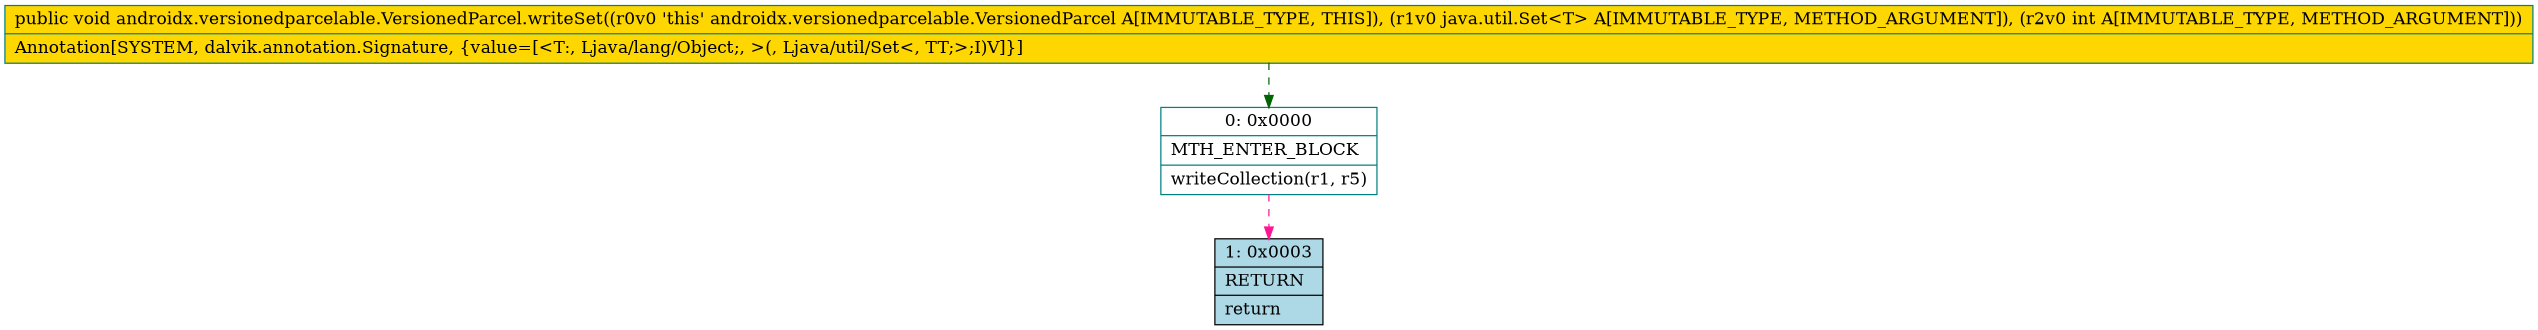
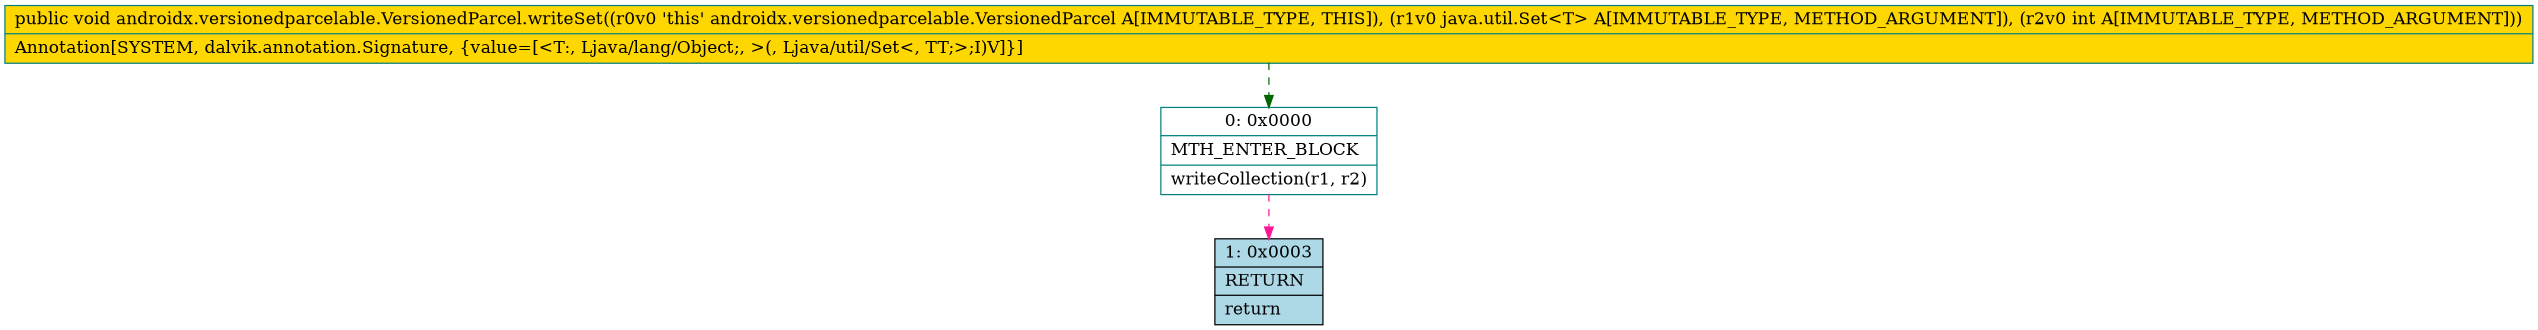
node "0: 0x0000": text "writeCollection(r1, r5)" -> "writeCollection(r1, r2)"
